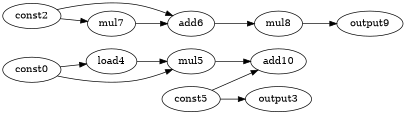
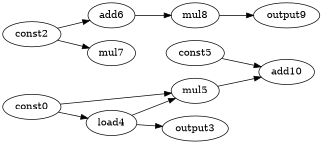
edge "mul7" -> "add6": removed
edge "const5" -> "output3": now "load4" -> "output3"
